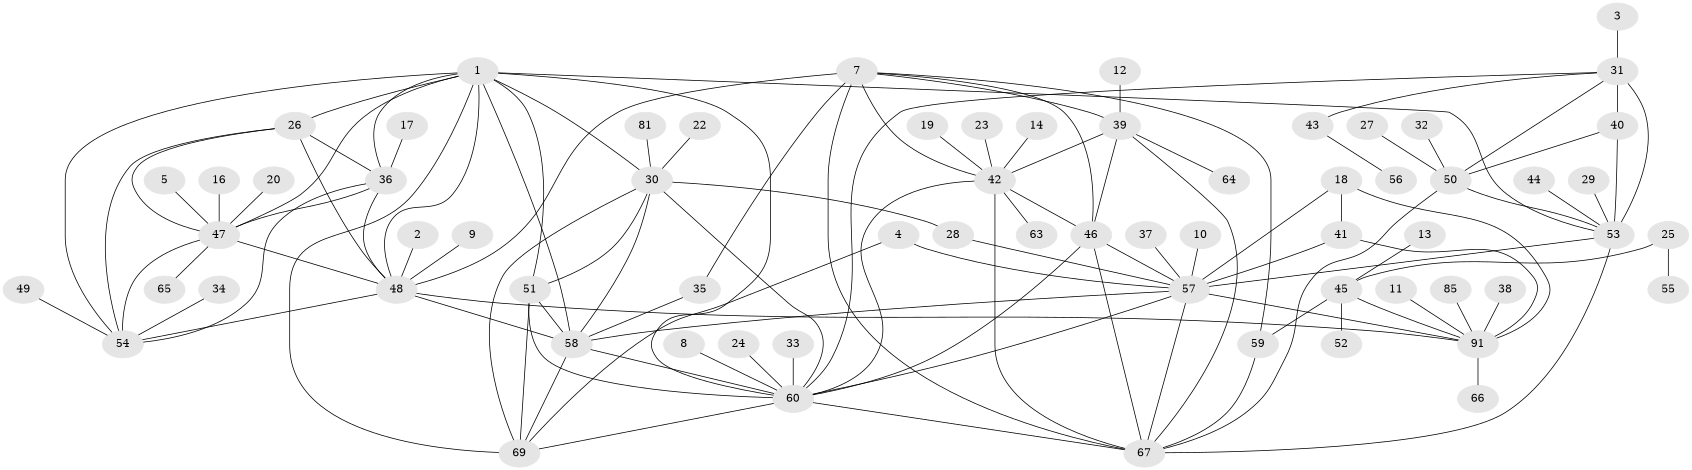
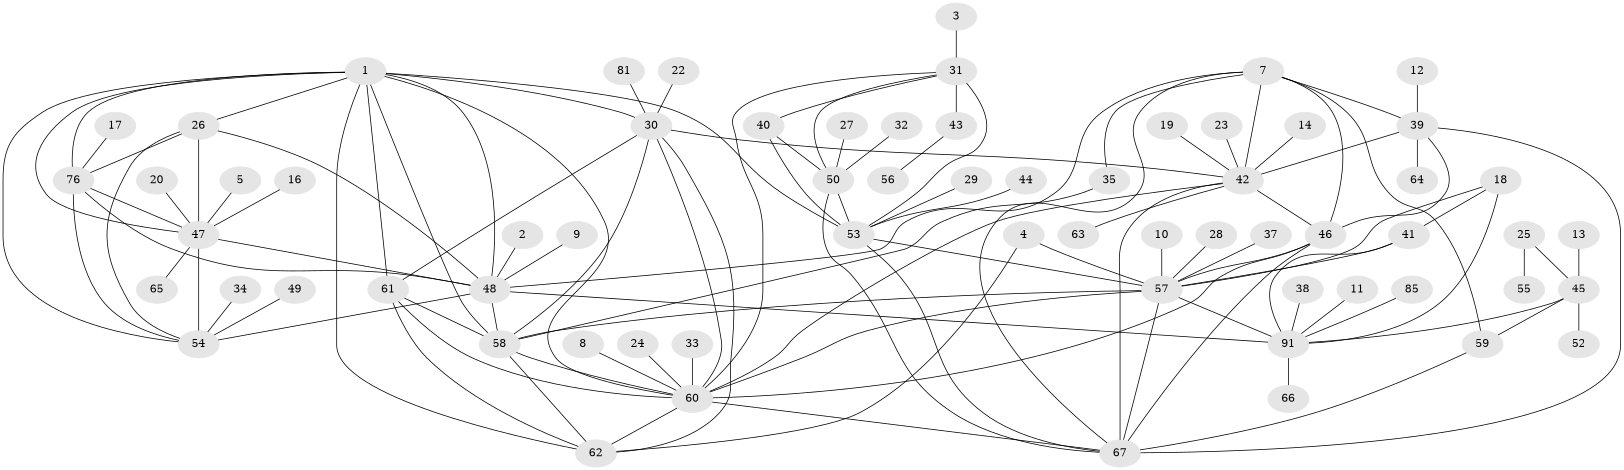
node "36": label "36" -> "76"
edge "30" -- "28": now "30" -- "42"
node "51": label "51" -> "61"
node "69": label "69" -> "62"
